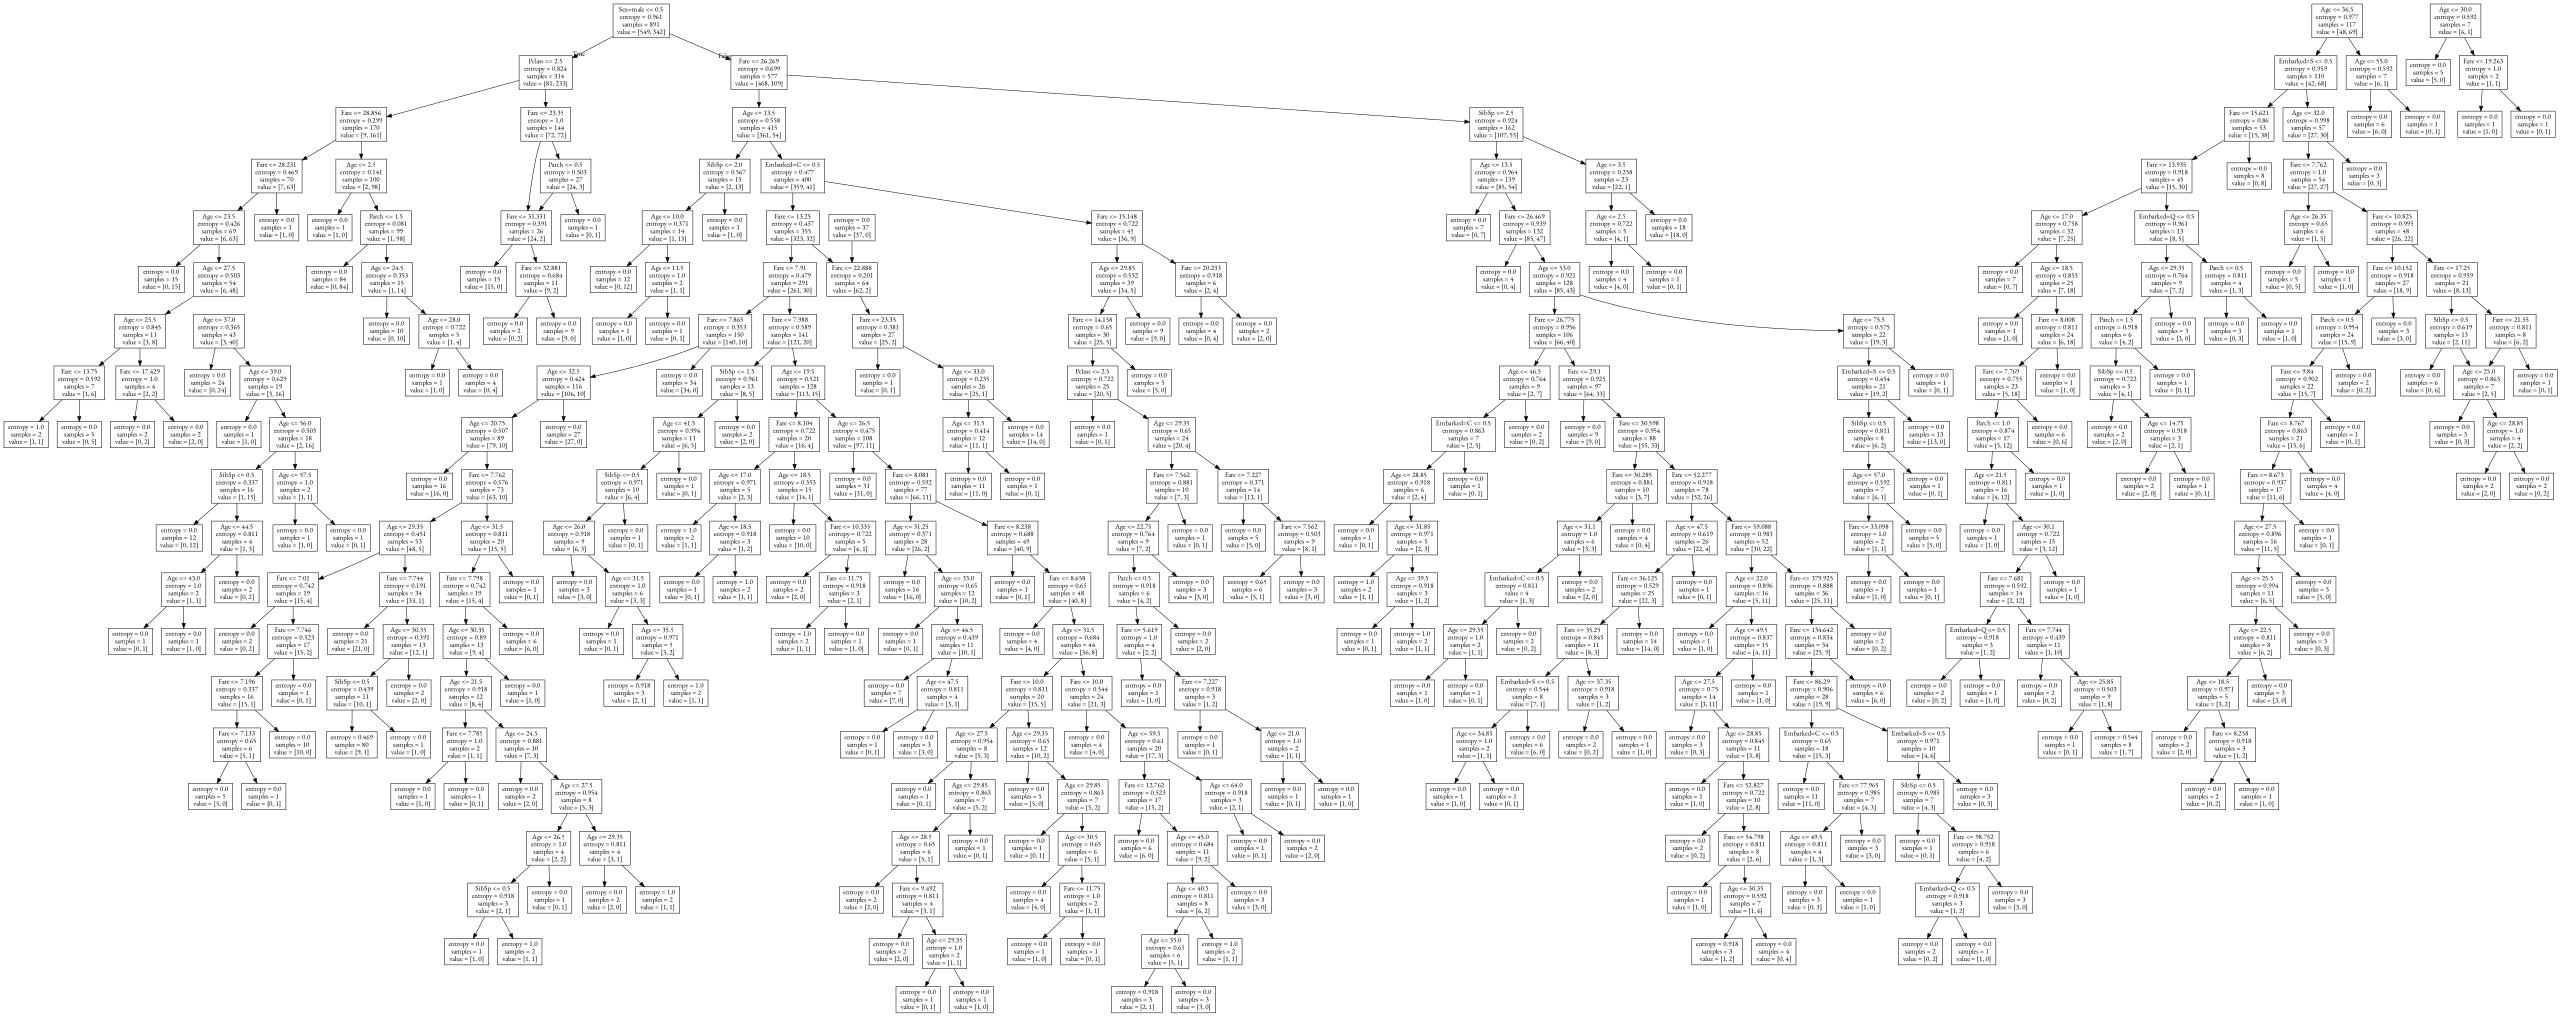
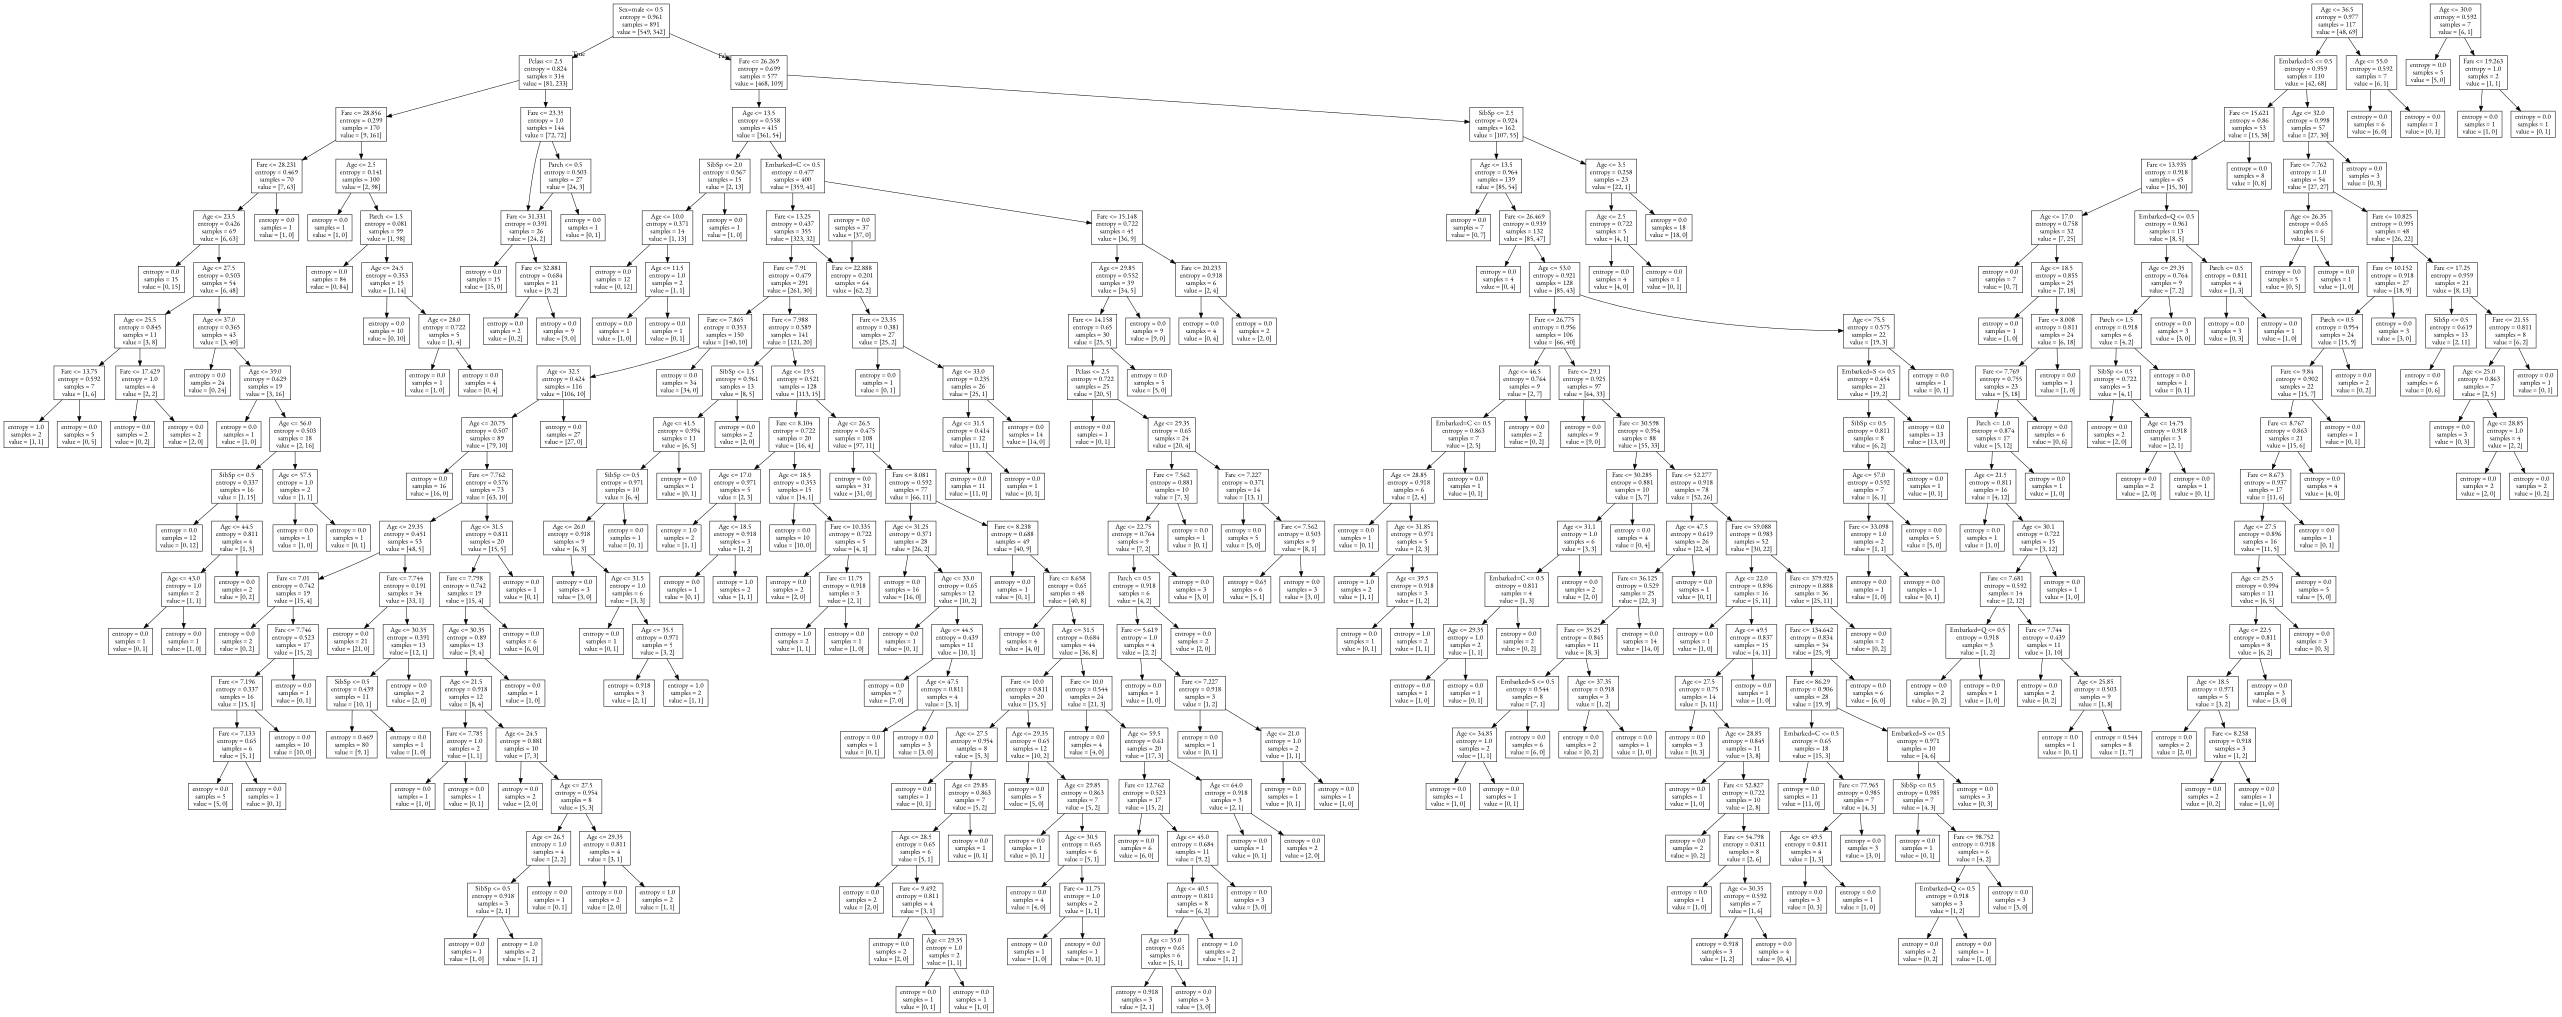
edge "Age <= 27.5 entropy = 0.503 samples = 54 value = [6, 48]" -> "Age <= 37.0 entropy = 0.365 samples = 43 value = [3, 40]": added
edge "SibSp <= 0.5 entropy = 0.619 samples = 13 value = [2, 11]" -> "Age <= 25.0 entropy = 0.863 samples = 7 value = [2, 5]": removed
node "Embarked=C <= 0.5 entropy = 0.811 value = 4 value = [1, 3]": label "Embarked=C <= 0.5 entropy = 0.811 value = 4 value = [1, 3]" -> "Embarked=C <= 0.5 entropy = 0.811 samples = 4 value = [1, 3]"
